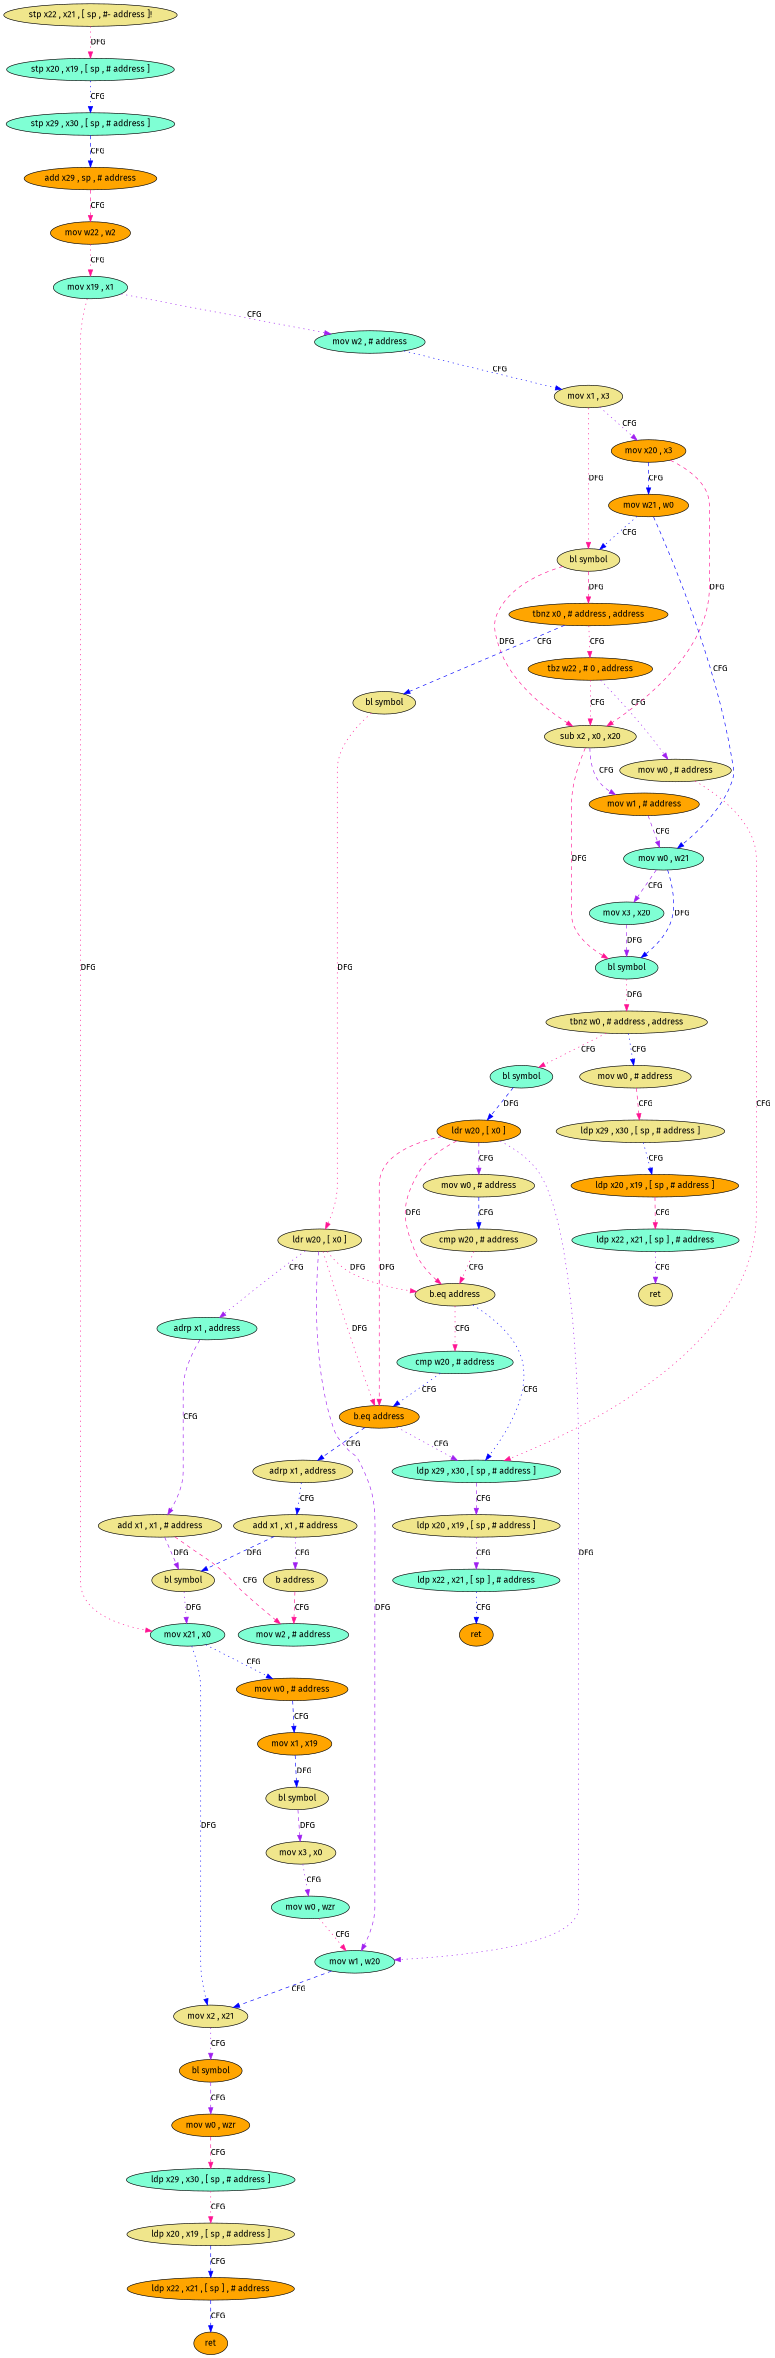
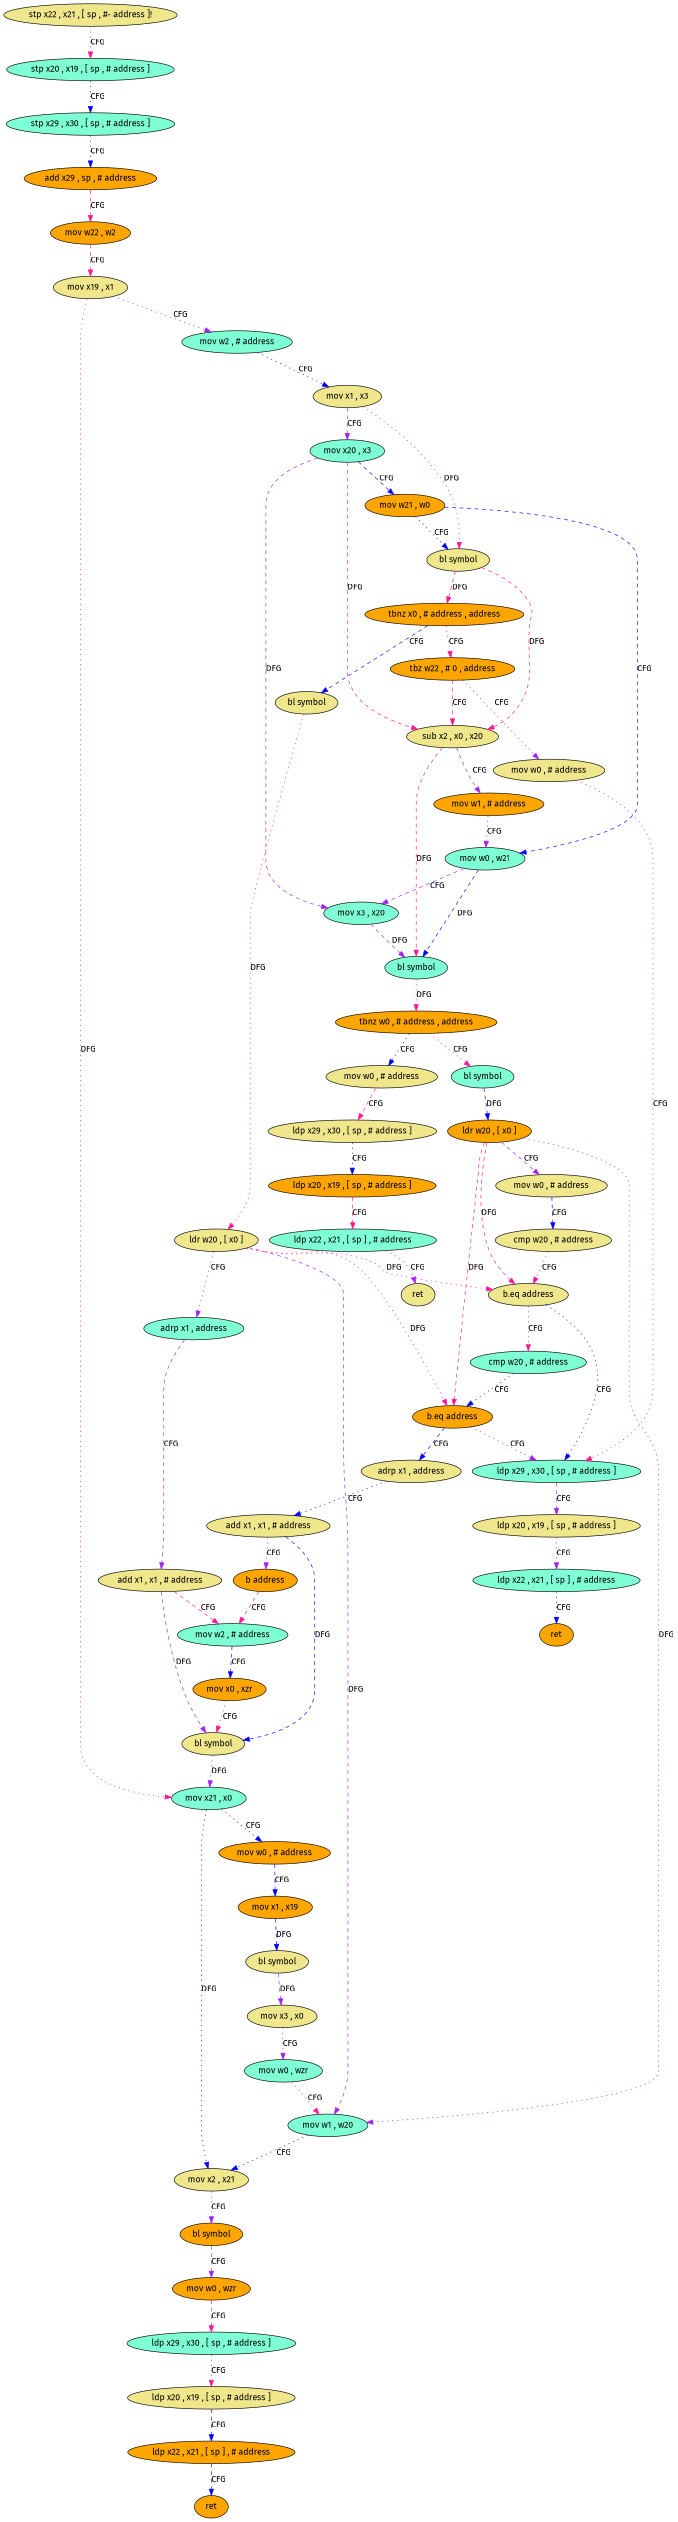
edge "stp x22 , x21 , [ sp , #- address ]!" -> "stp x20 , x19 , [ sp , # address ]": label "DFG" -> "CFG"
edge "stp x29 , x30 , [ sp , # address ]" -> "add x29 , sp , # address": style dashed -> dotted
edge "mov w22 , w2" -> "mov x19 , x1": style dotted -> dashed
node "mov x19 , x1": fillcolor aquamarine -> khaki
edge "mov x1 , x3" -> "mov x20 , x3": style dotted -> dashed
node "mov x20 , x3": fillcolor orange -> aquamarine
edge "mov x20 , x3" -> "mov x3 , x20": added, label "DFG"
edge "tbz w22 , # 0 , address" -> "sub x2 , x0 , x20": style dotted -> dashed
edge "mov w1 , # address" -> "mov w0 , w21": style dashed -> dotted
node "tbnz w0 , # address , address": fillcolor khaki -> orange
node "b address": fillcolor khaki -> orange
node "mov x0 , xzr": added
edge "mov w1 , w20" -> "mov x2 , x21": style dashed -> dotted
